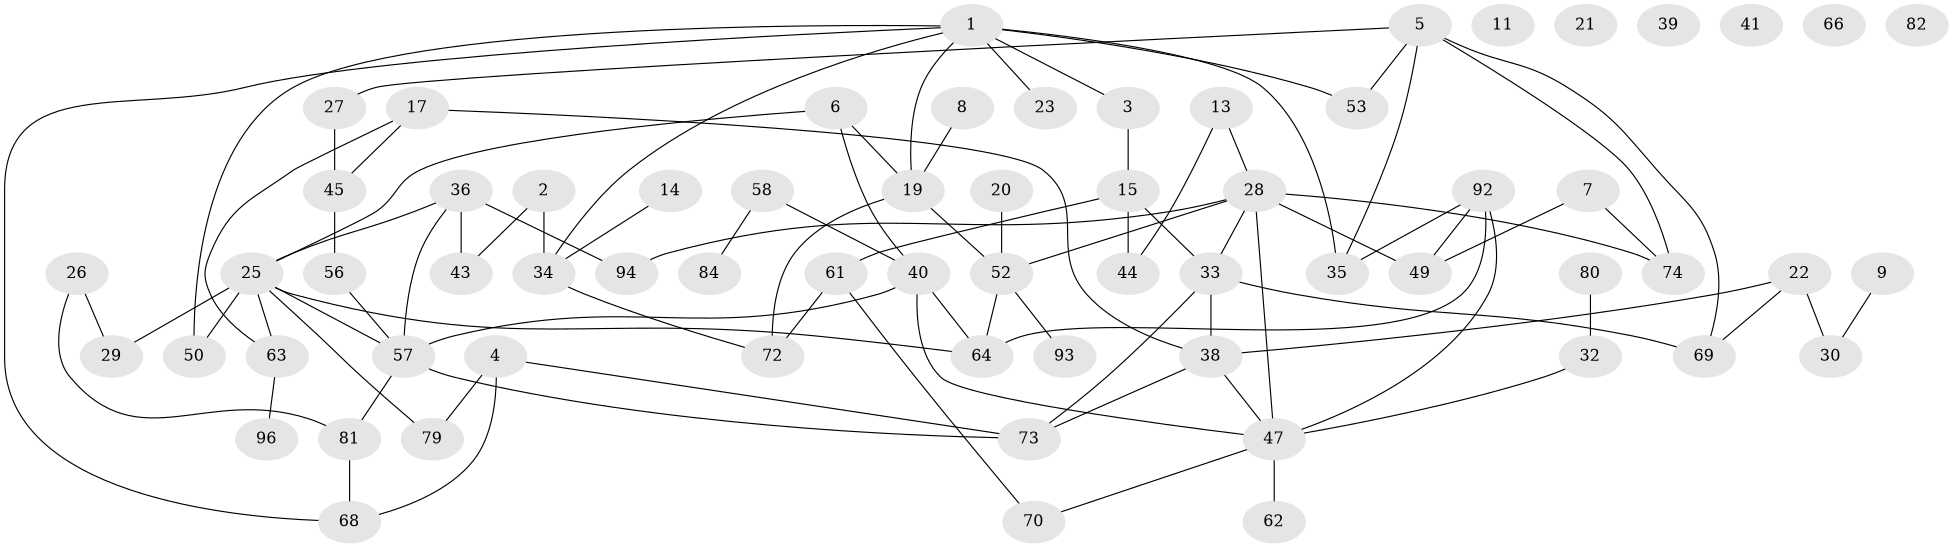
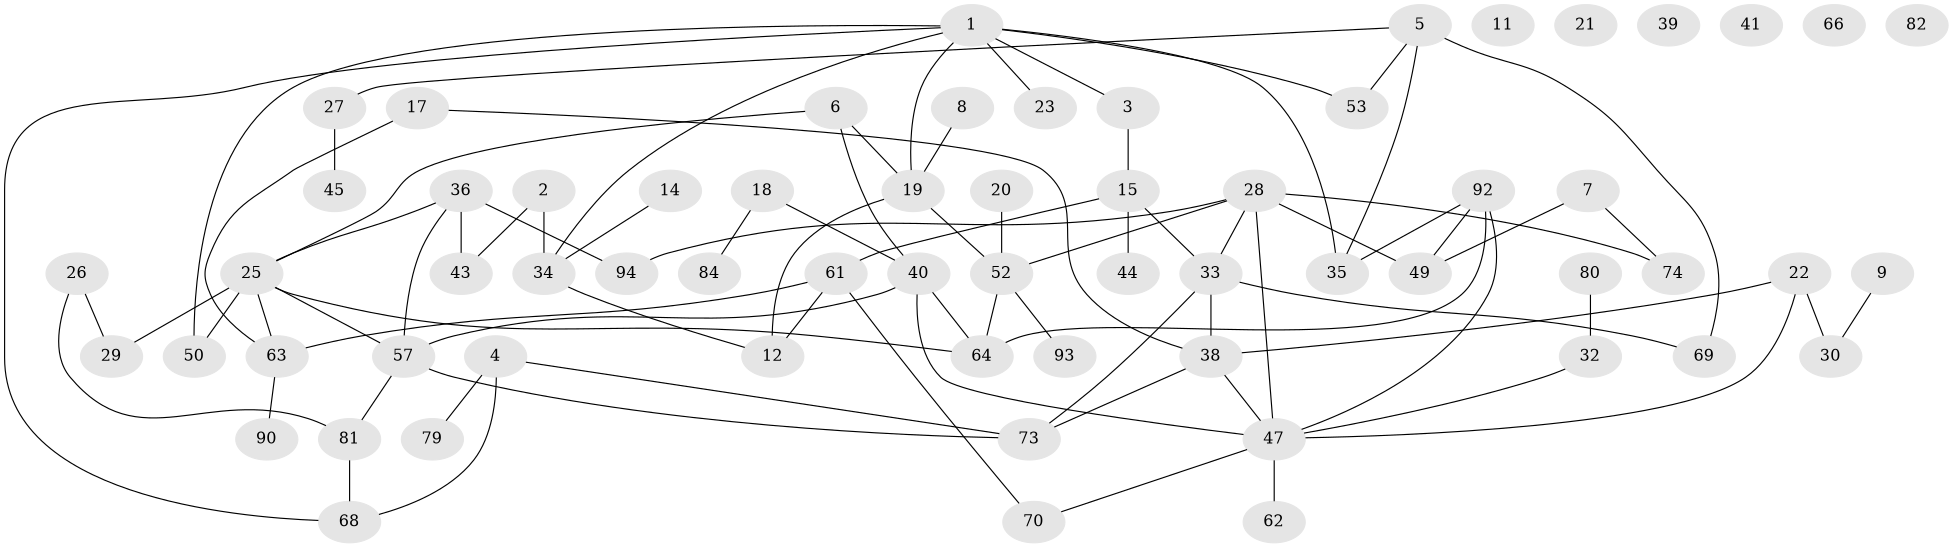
node "13": removed
edge "5" -- "74": removed
edge "17" -- "45": removed
node "58": label "58" -> "18"
node "56": removed
edge "22" -- "69": now "22" -- "47"
edge "61" -- "63": added
node "72": label "72" -> "12"
edge "25" -- "79": removed
node "96": label "96" -> "90"
